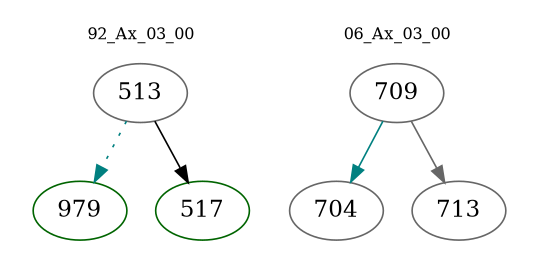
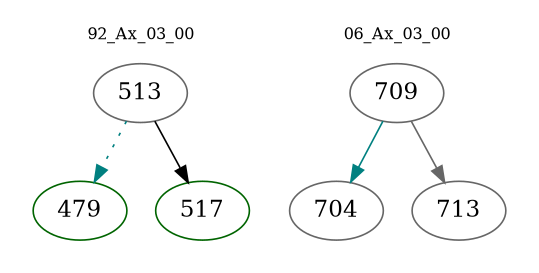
node "979": label "979" -> "479"
